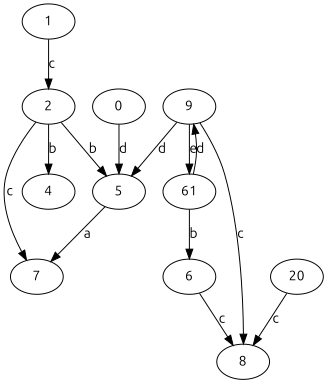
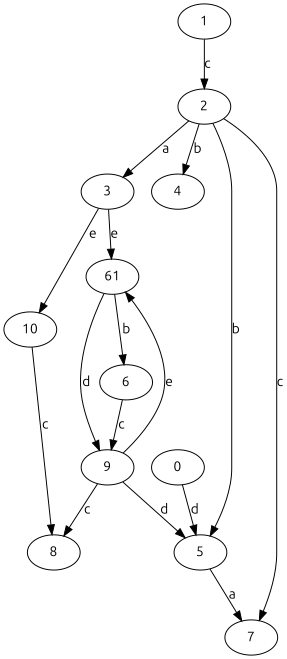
node "3": added
node "20": label "20" -> "10"
edge "6" -> "8": now "6" -> "9"
